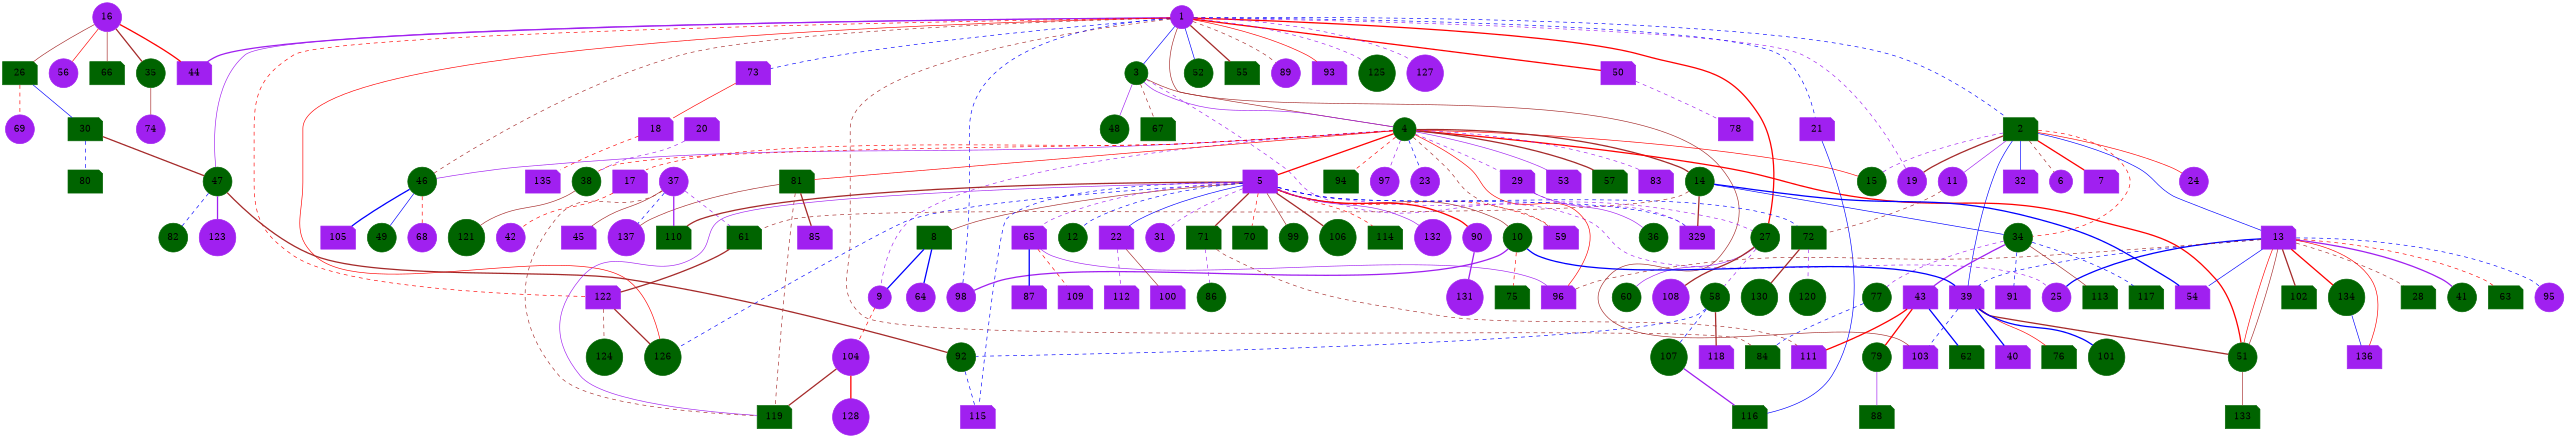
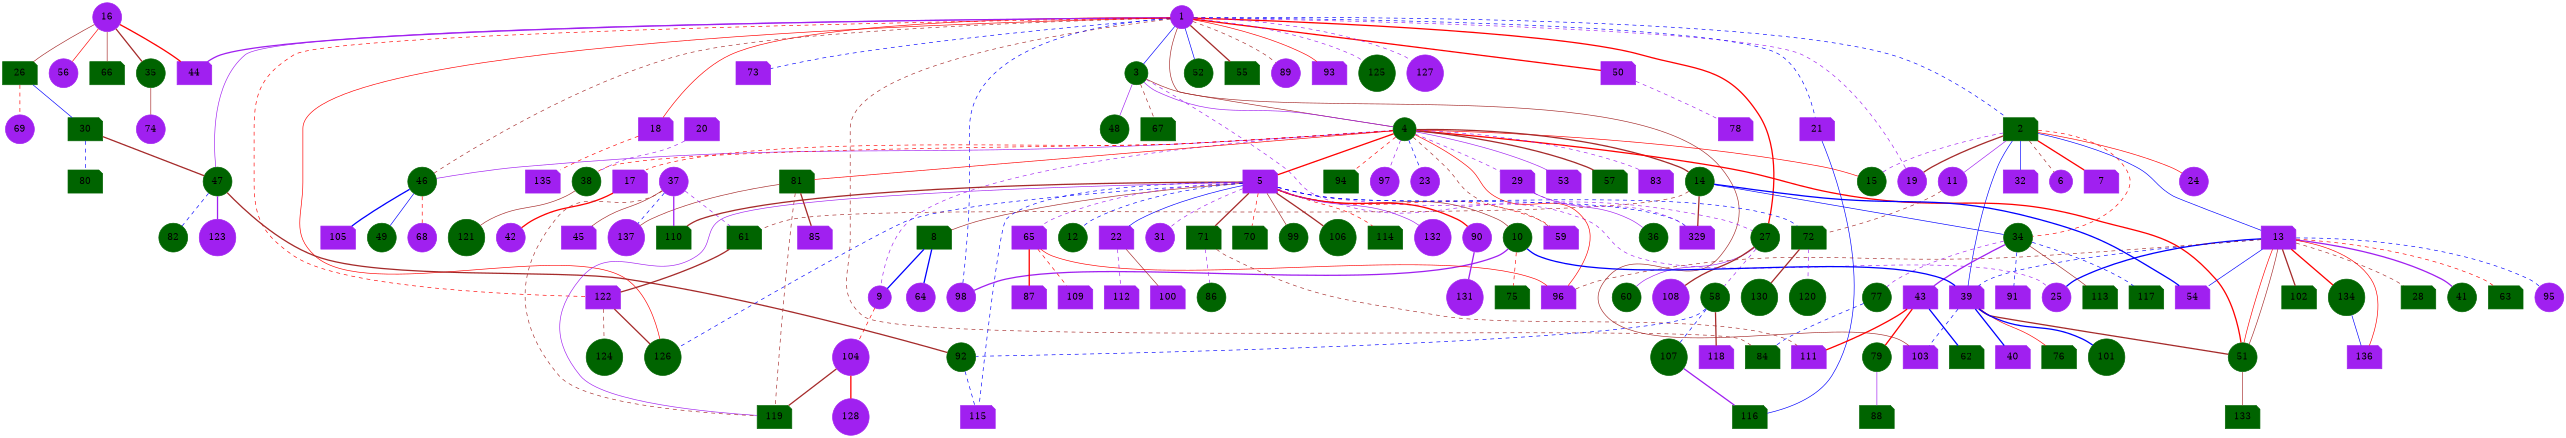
edge "73" -- "18": now "1" -- "18"
edge "17" -- "42": style dashed -> bold
edge "65" -- "96": color purple -> red
edge "65" -- "87": color blue -> red
